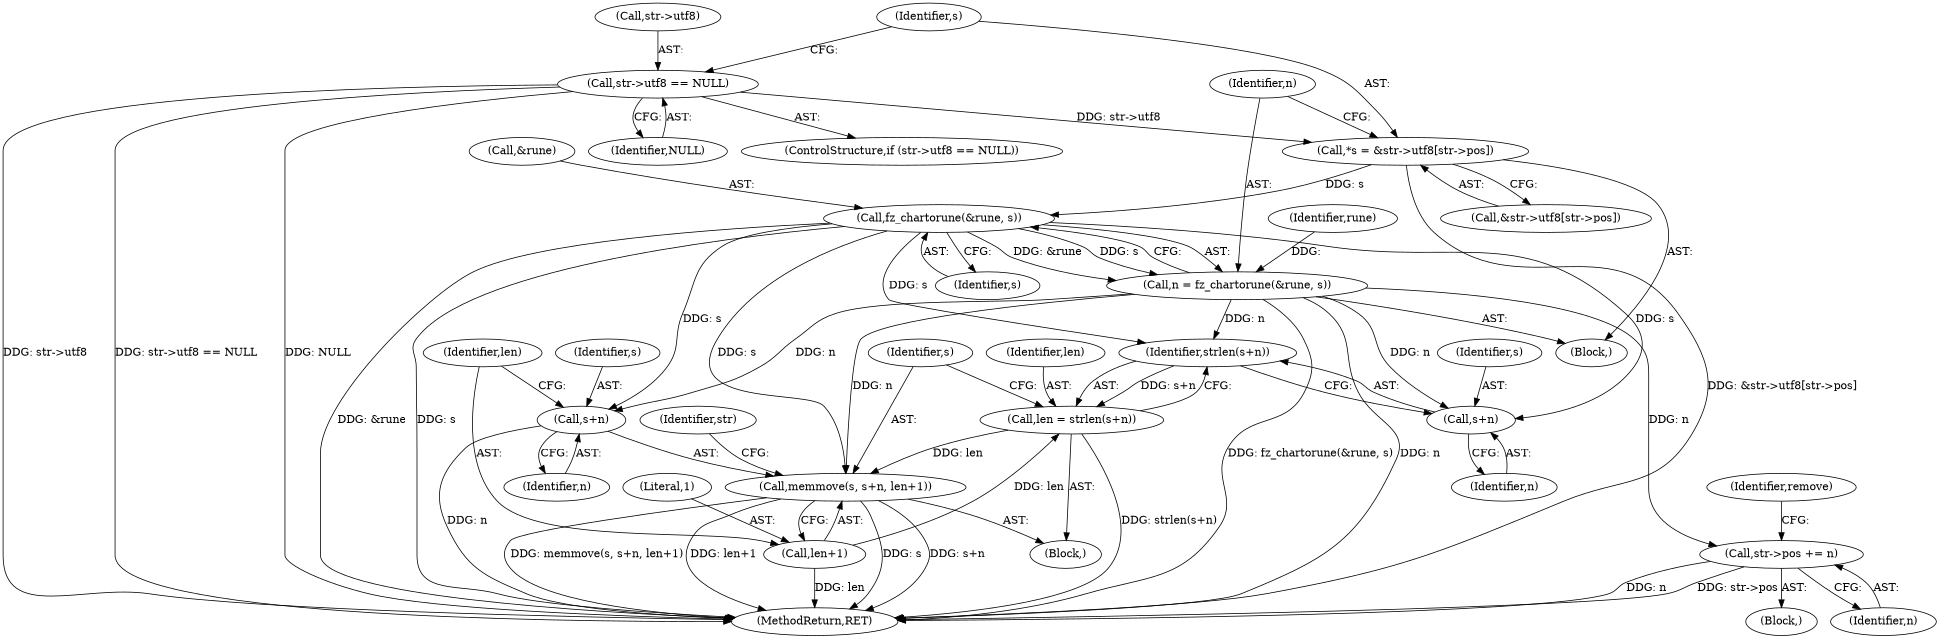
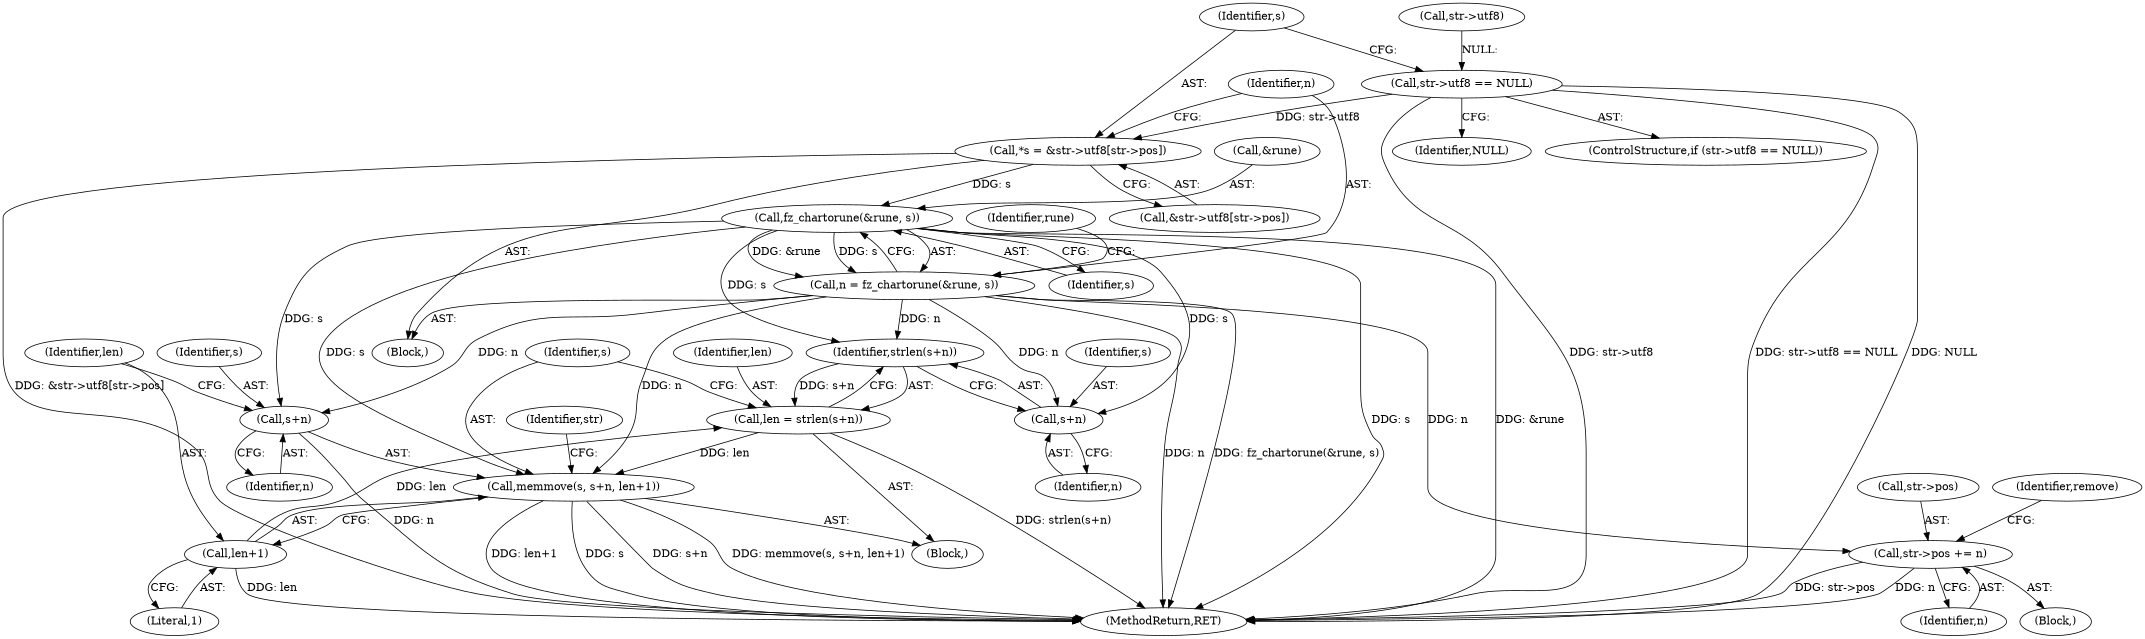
edge "(Call,str->utf8)" -> "(Call,str->utf8 == NULL)": label "AST: " -> "NULL: "
edge "(Identifier,NULL)" -> "(Call,str->utf8 == NULL)": removed, label "AST:"
edge "(Identifier,rune)" -> "(Call,n = fz_chartorune(&rune, s))": label "DDG: " -> "CFG: "
node "(Call,str->pos)": added
edge "(Call,len+1)" -> "(Literal,1)": added, label "CFG:"
